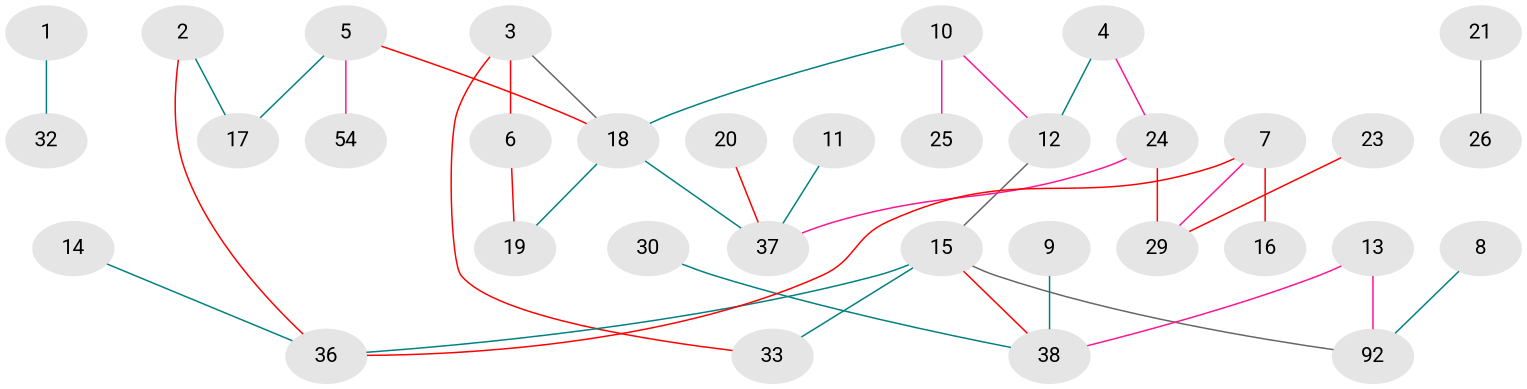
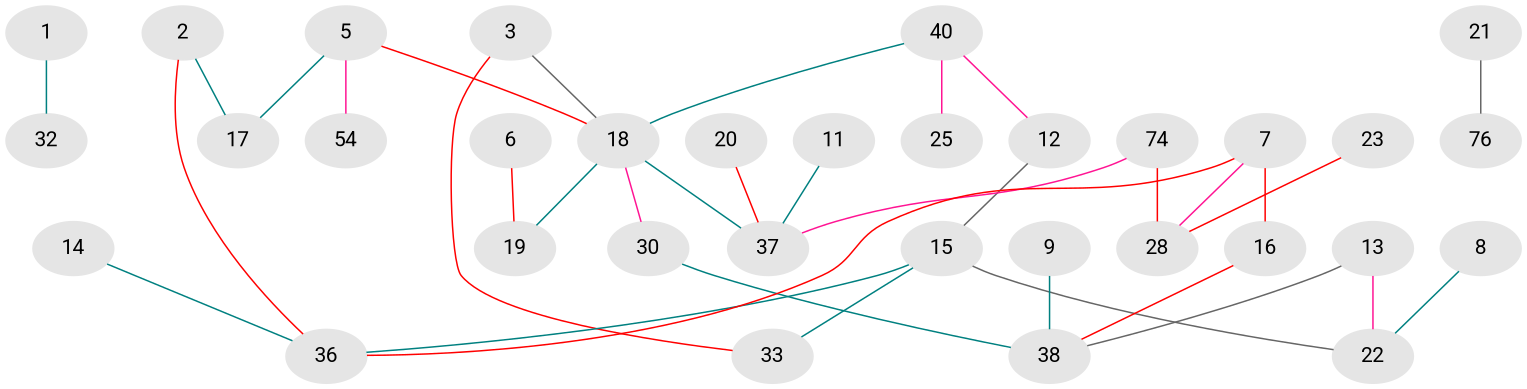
node "10": label "10" -> "40"
node "4": removed
edge "3" -- "6": removed
node "24": label "24" -> "74"
node "26": label "26" -> "76"
edge "18" -- "30": added
node "29": label "29" -> "28"
edge "15" -- "38": now "16" -- "38"
edge "13" -- "38": color deeppink -> gray40
node "92": label "92" -> "22"
